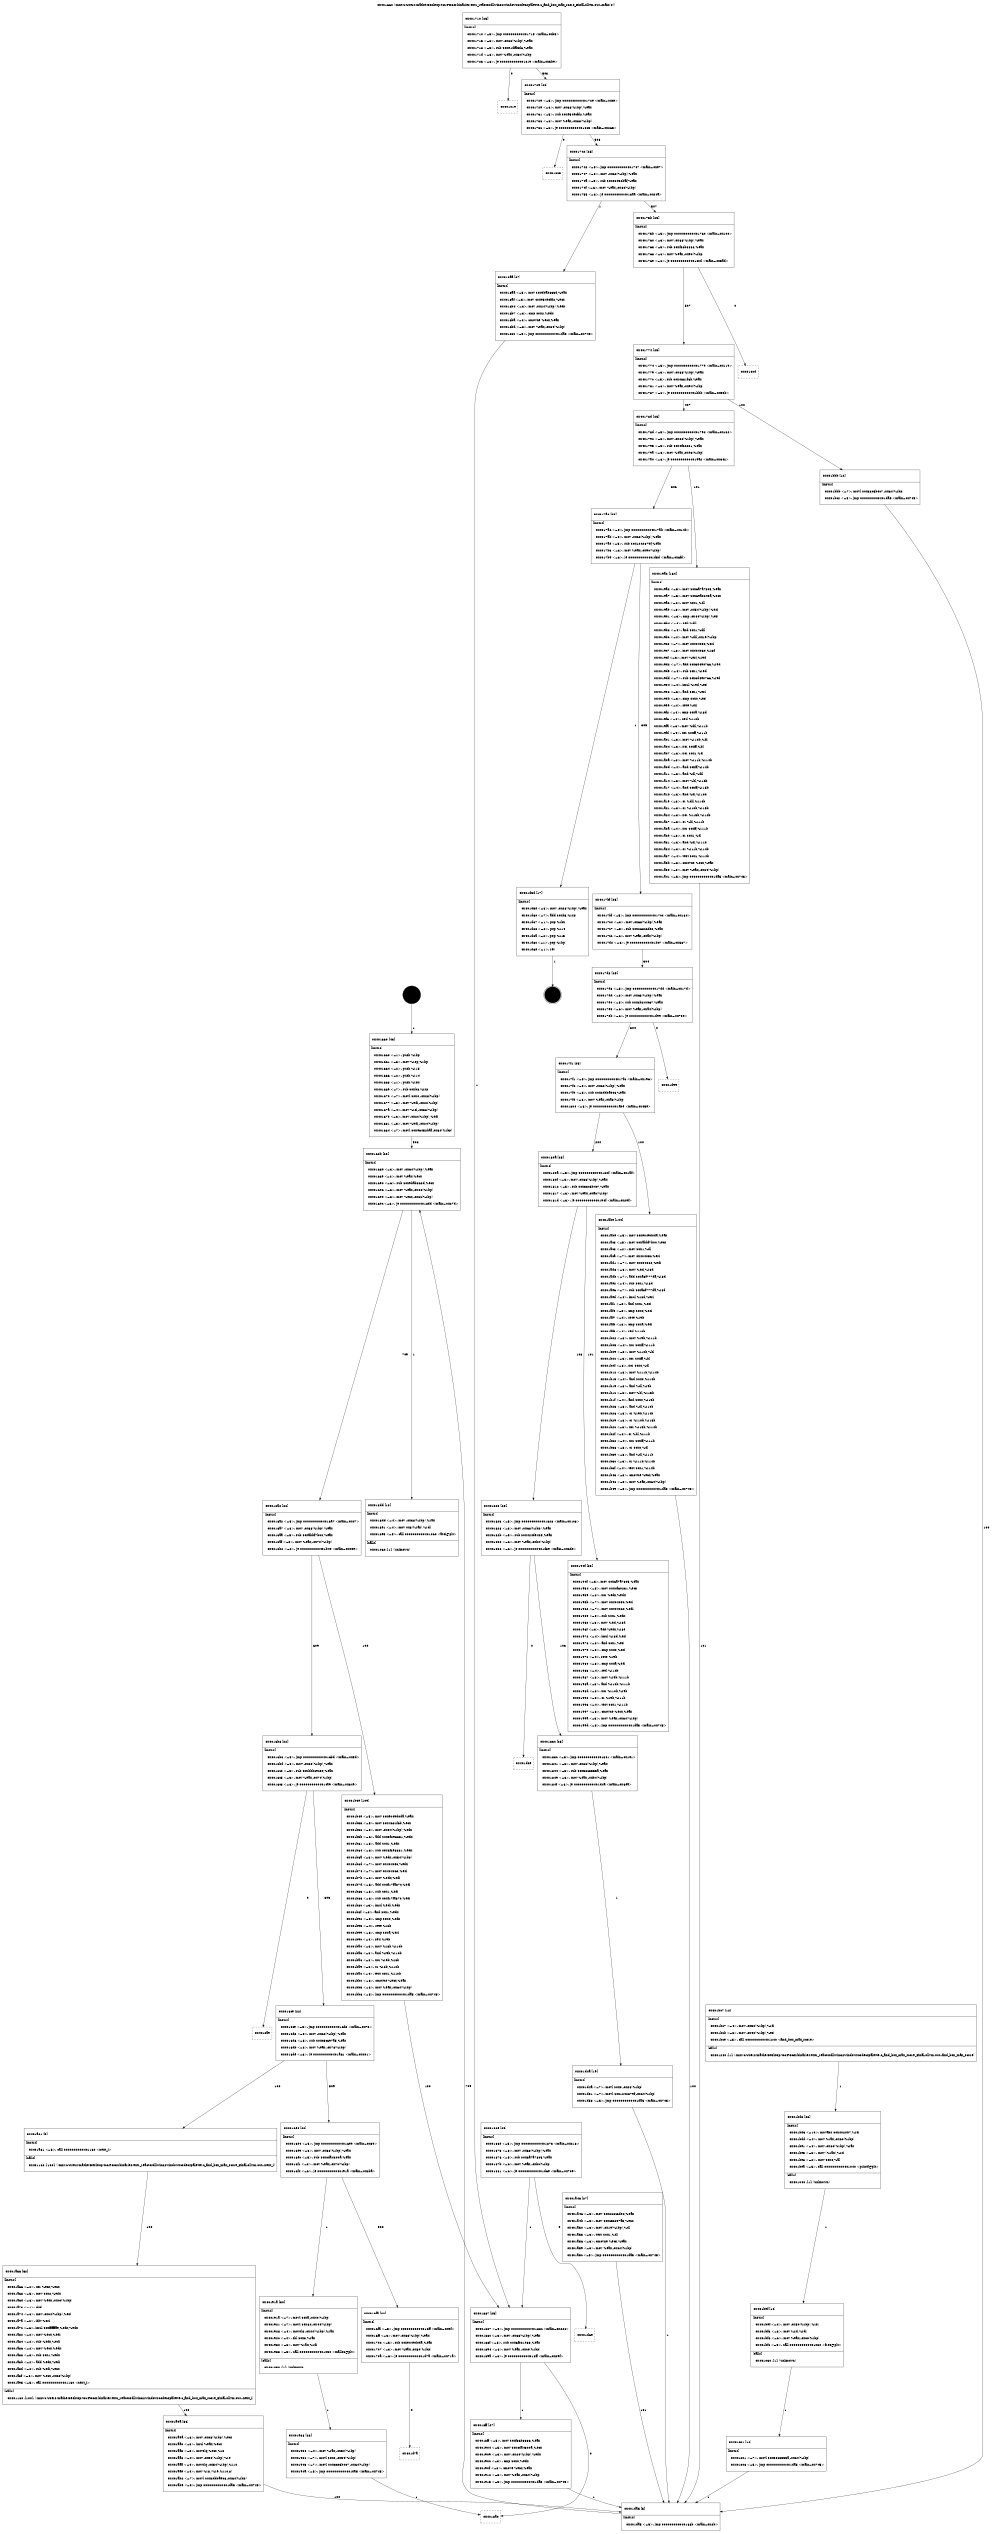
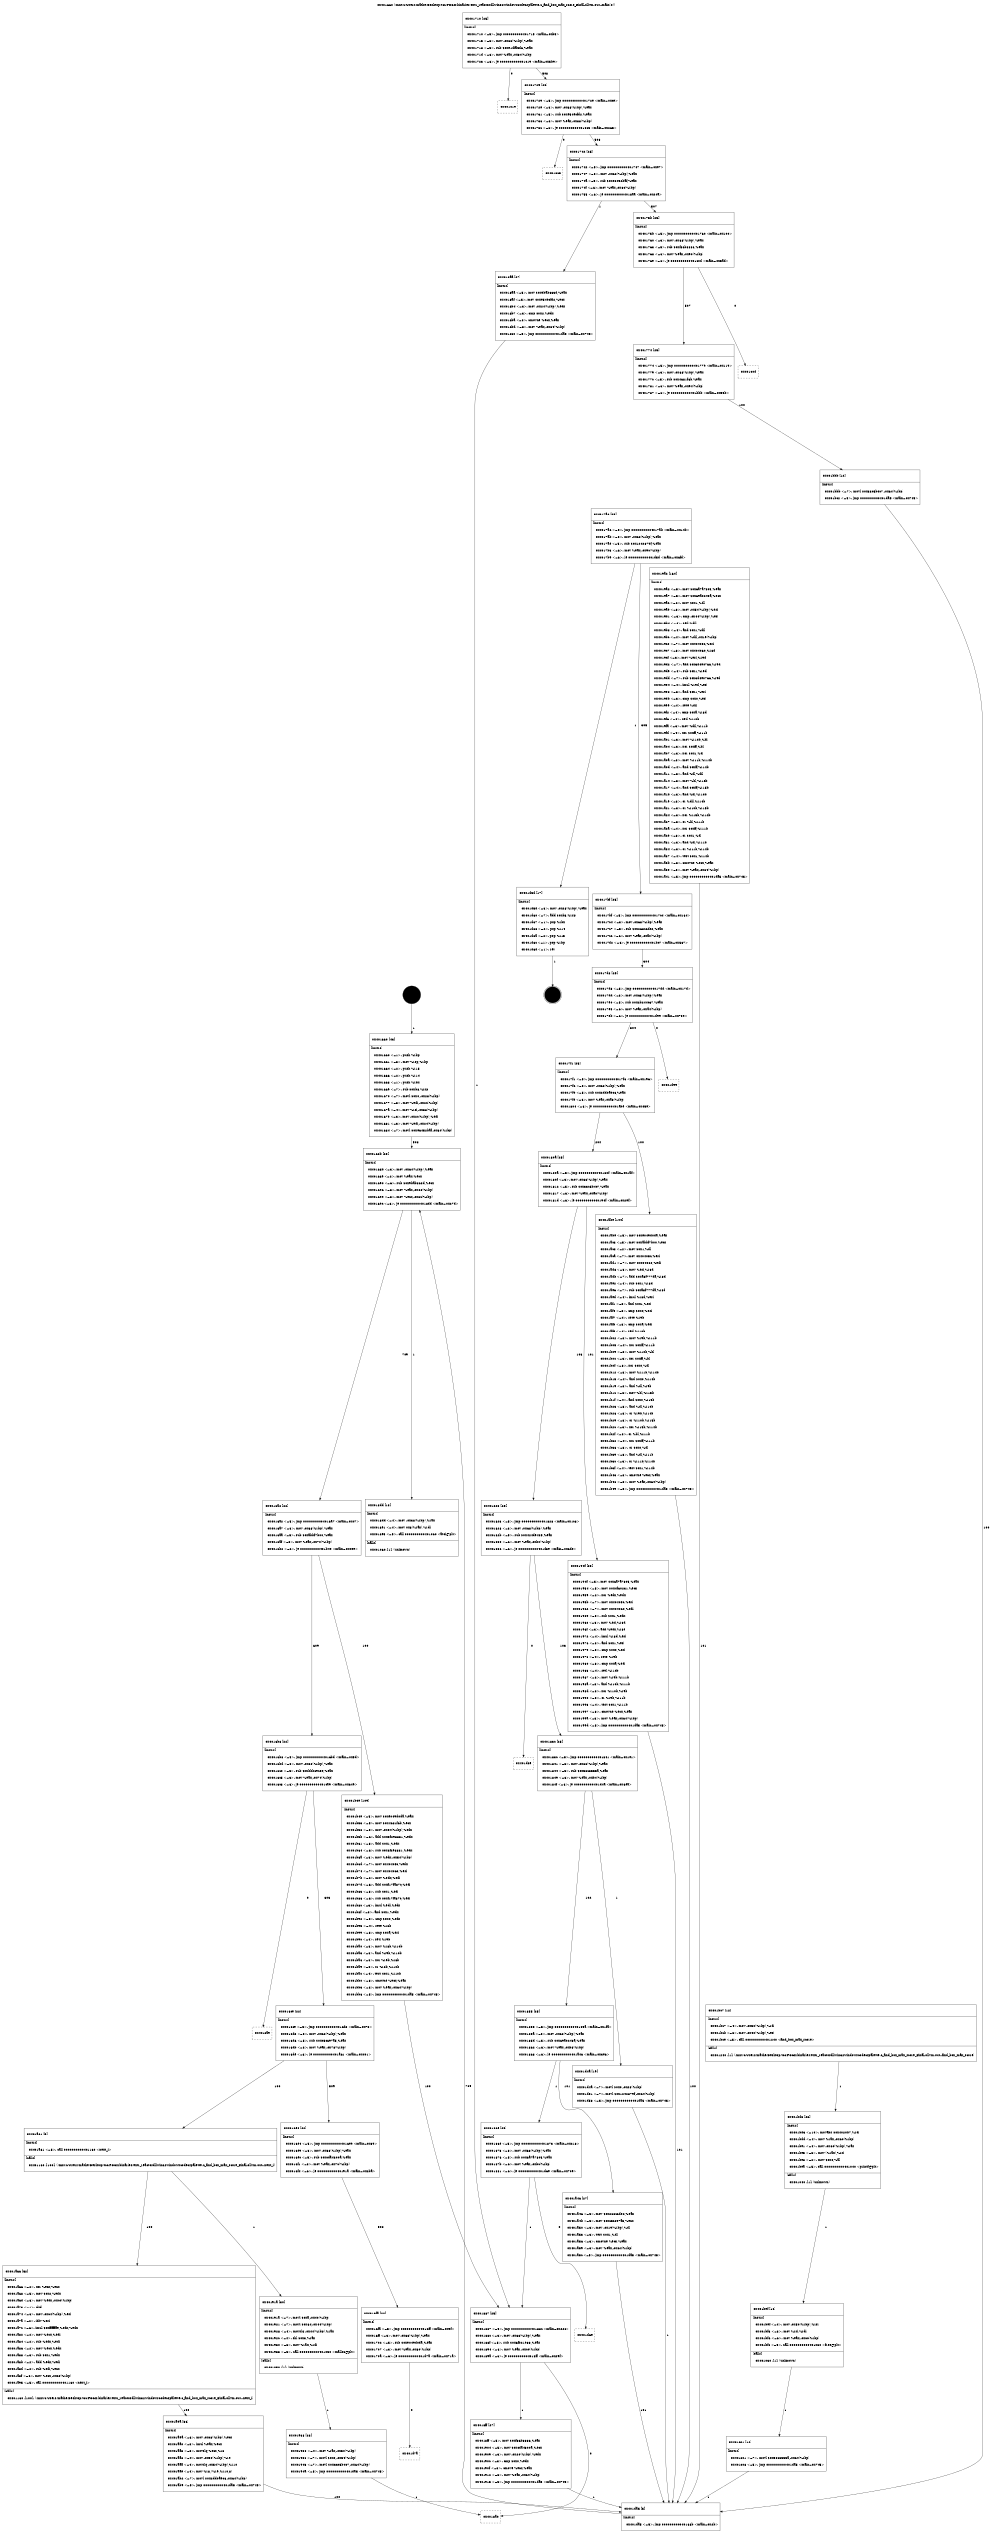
node "0x40178d [25]": removed
node "0x401855 [25]": added
edge "0x40194f [83]" -> "0x401da5 [5]": added, label "101"
edge "0x4016e4 [22]" -> "0x40191a [30]": now "0x401a61 [5]" -> "0x40191a [30]"
